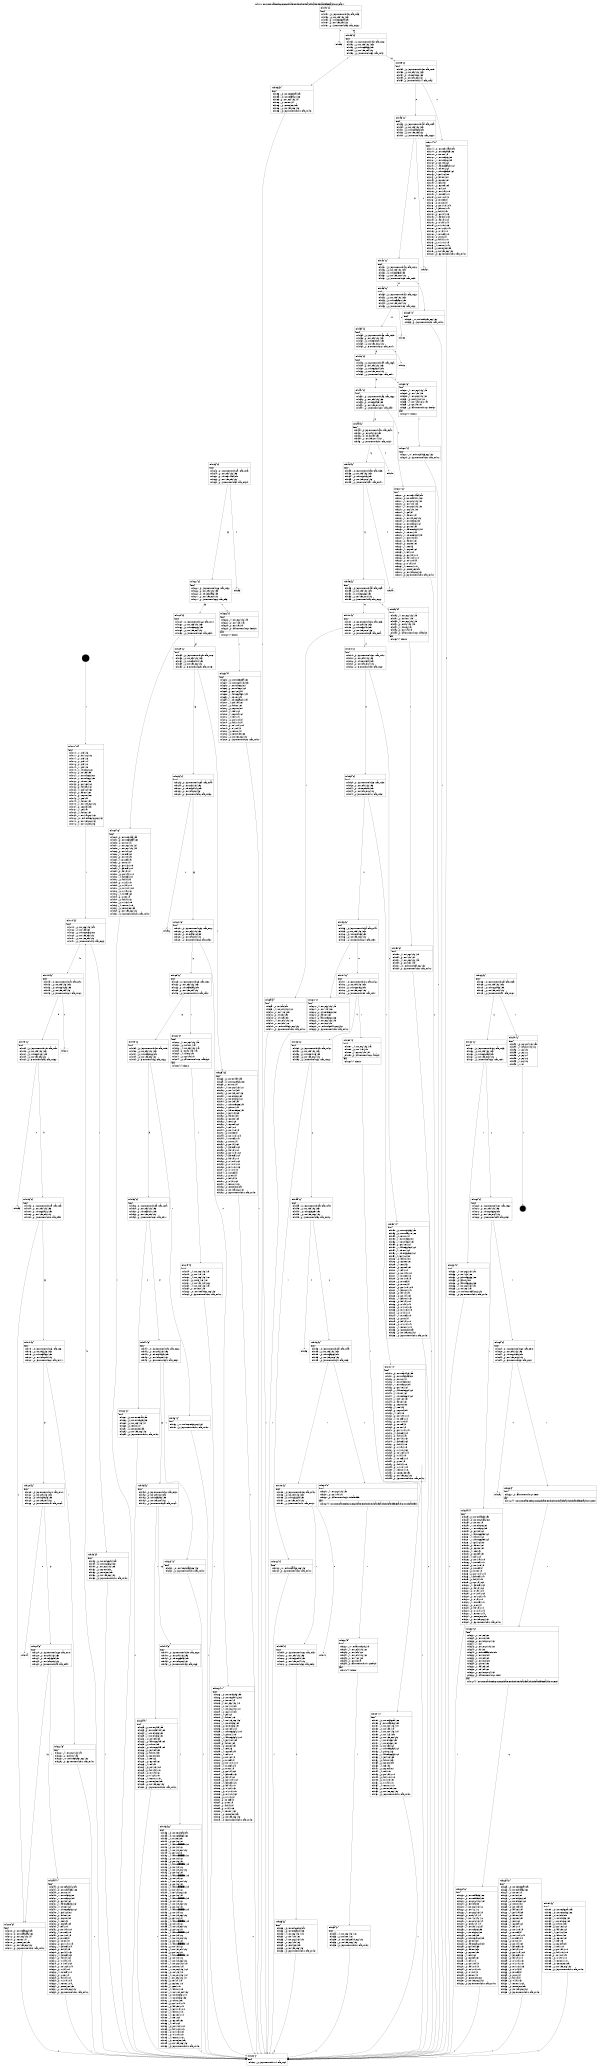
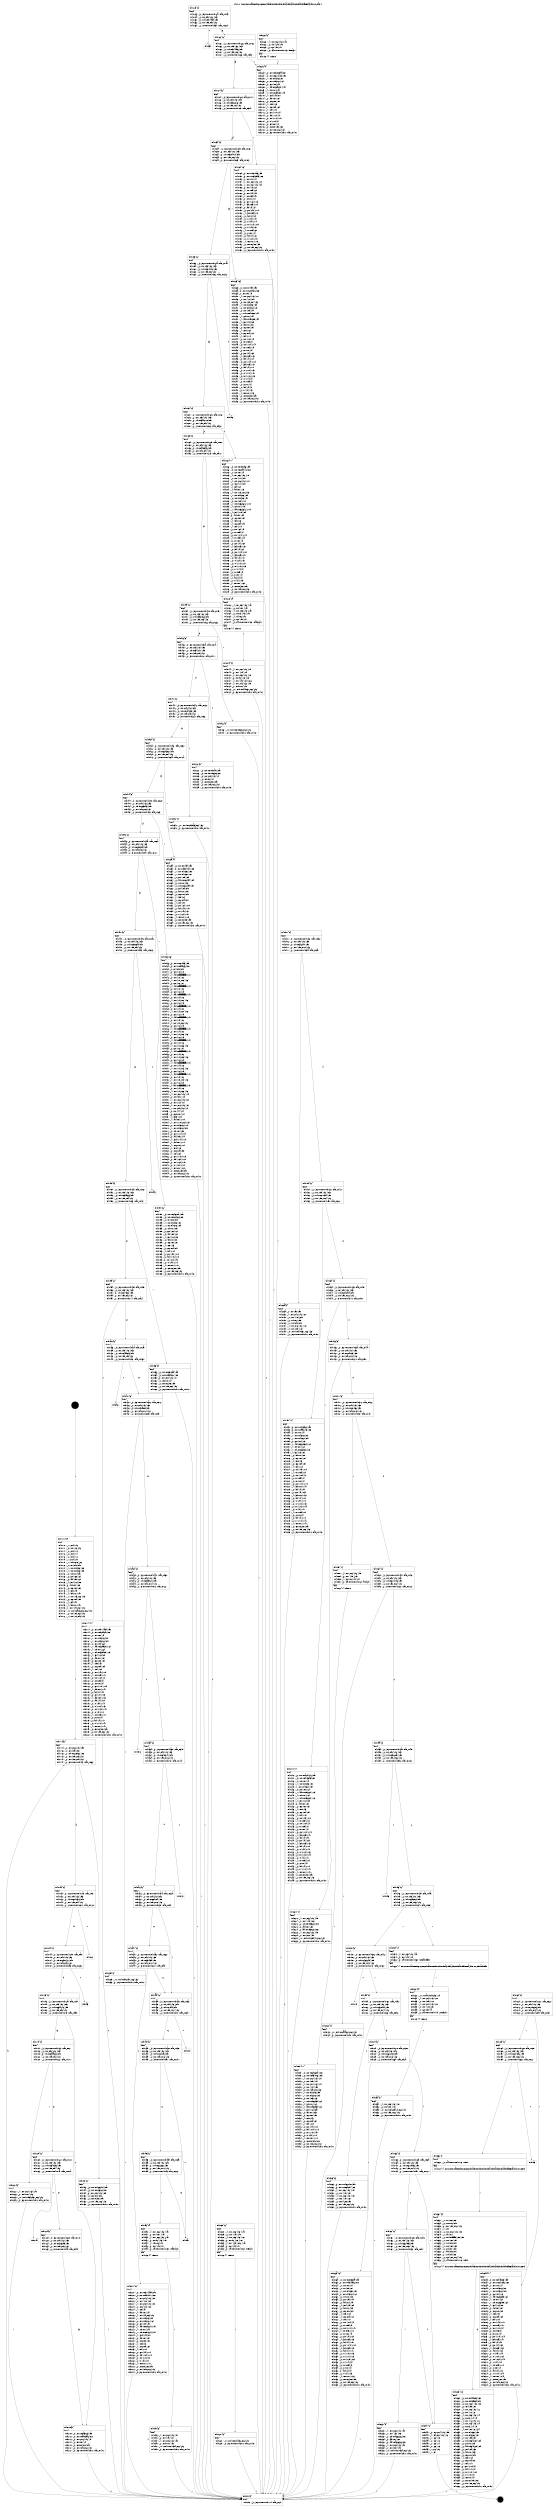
edge "0x401a75 [28]" -> "0x4025e7 [26]": now "0x401a75 [28]" -> "0x401aad [28]"
edge "0x401861 [28]" -> "0x4026c3 [15]": now "0x401861 [28]" -> "0x4026d2 [97]"
edge "0x401ae5 [28]" -> "0x401b01 [28]": now "0x401ae5 [28]" -> "0x4029a1"
node "0x401995 [28]": added
edge "0x401c51 [28]" -> "0x401c6d [28]": now "0x401c51 [28]" -> "0x402991 [16]"
node "0x4024af [147]": removed
node "0x401c19 [28]": added
